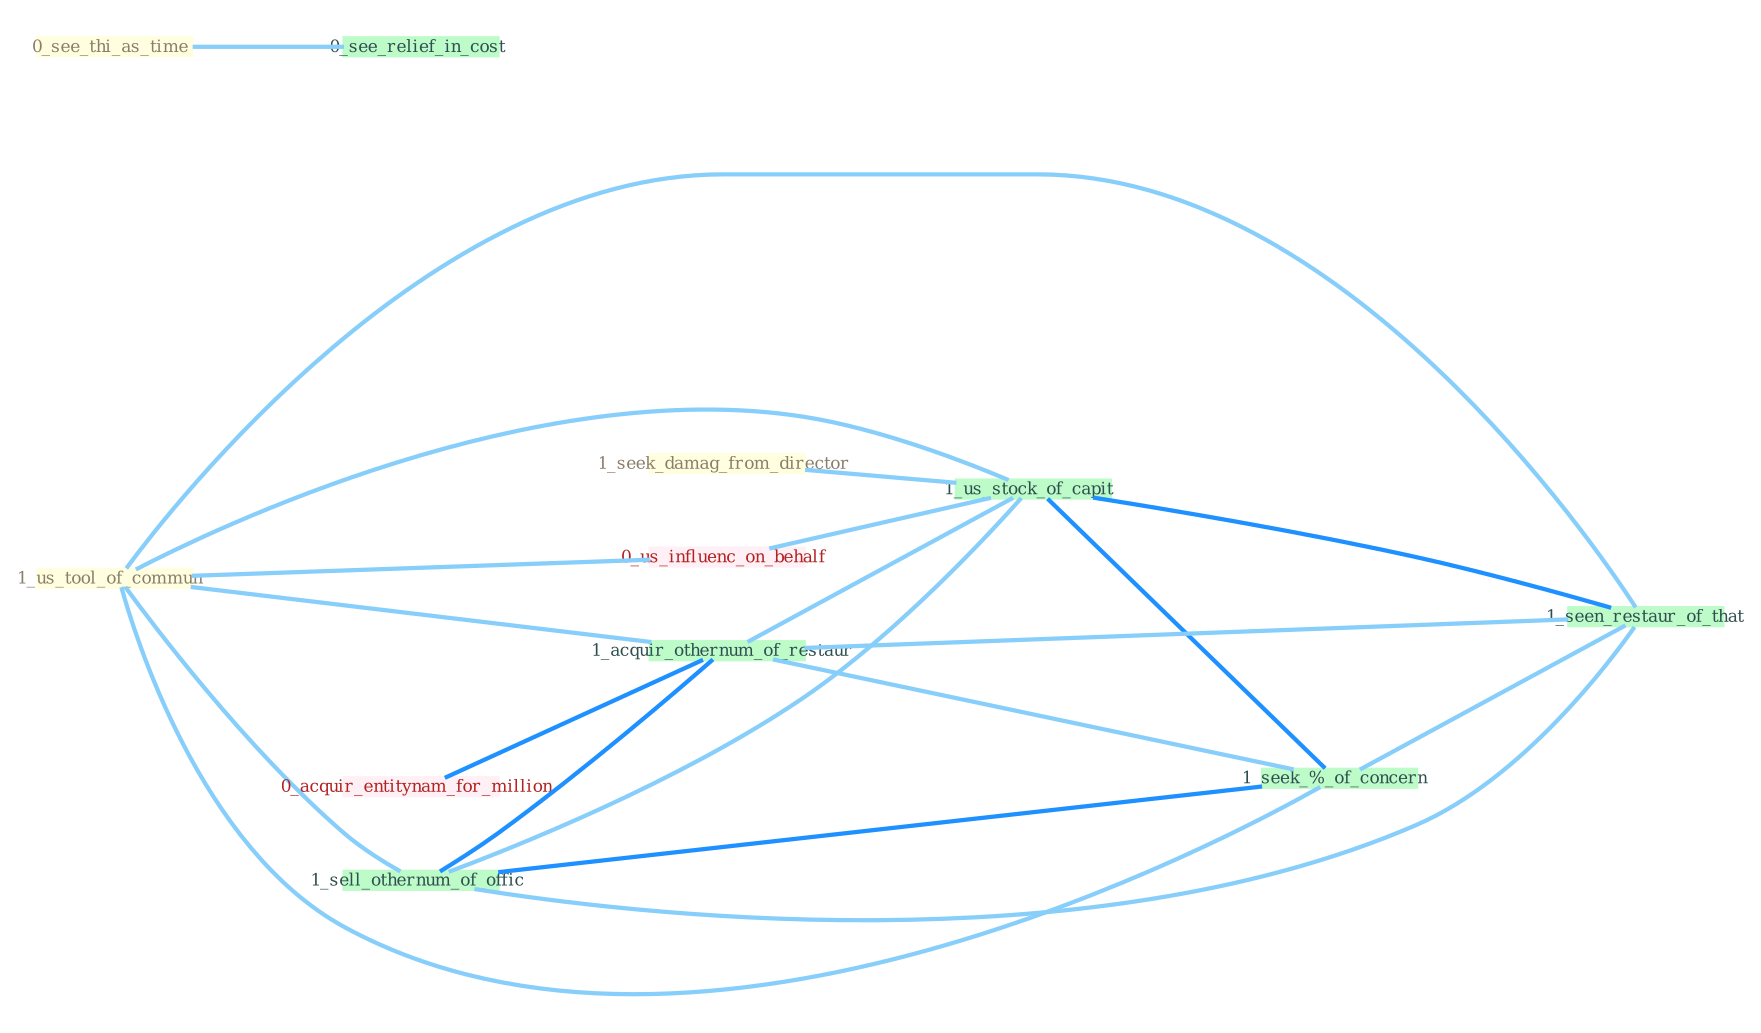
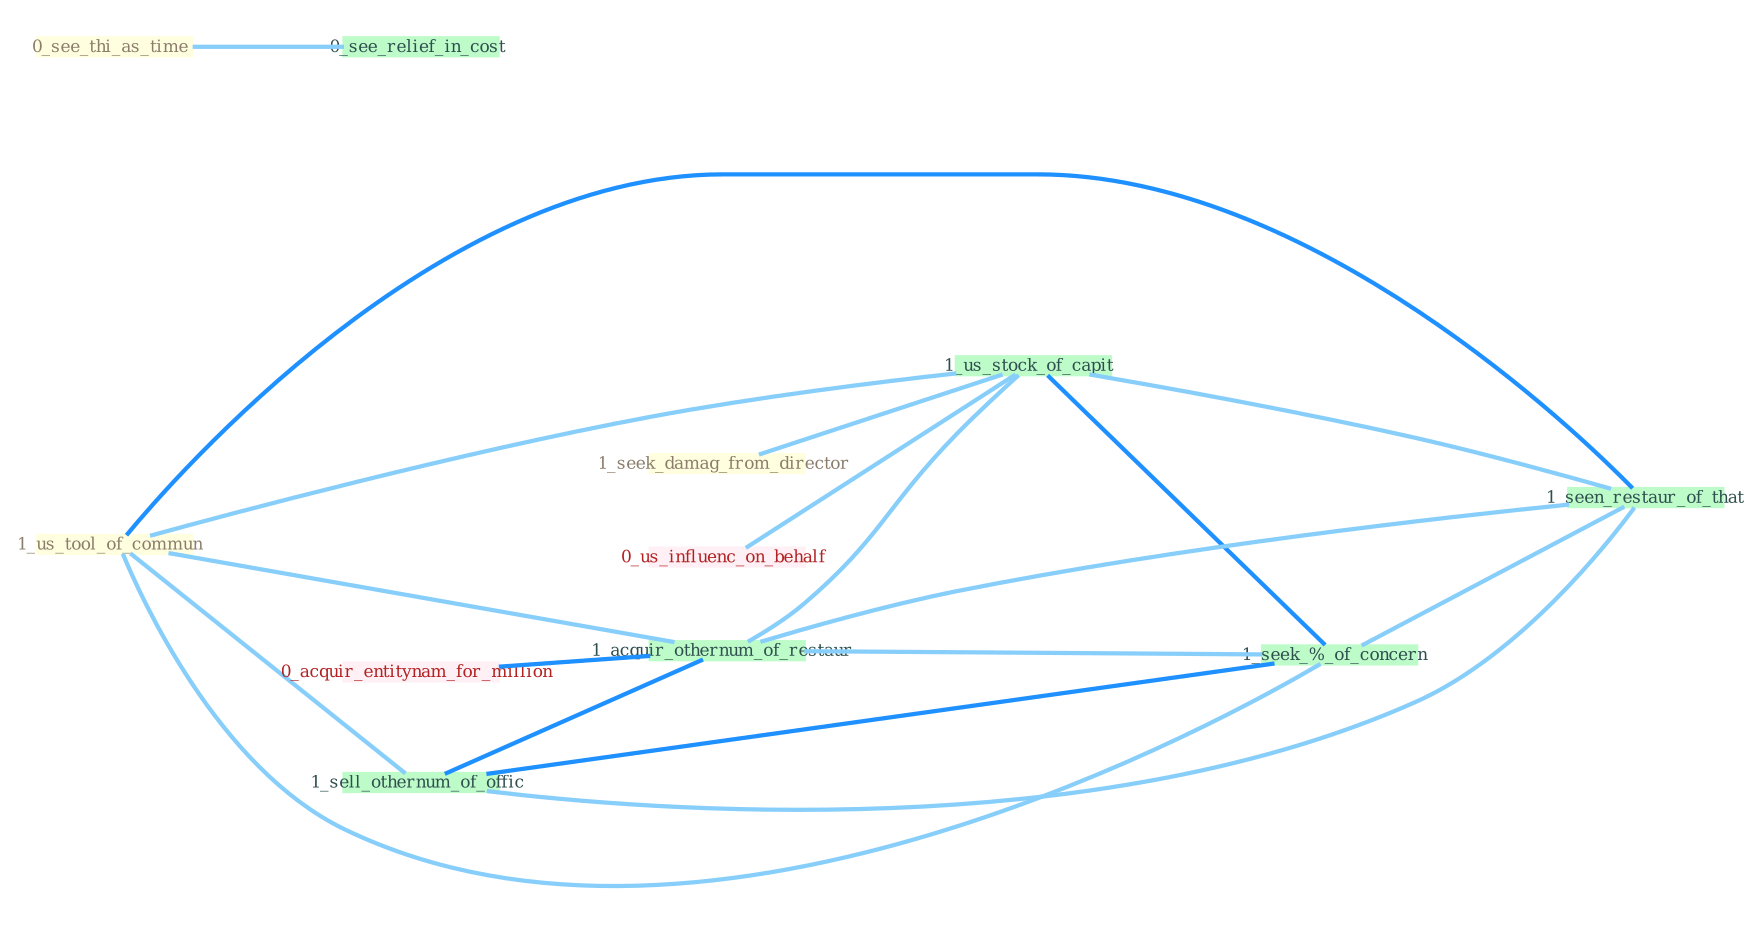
edge "1_us_tool_of_commun" -- "1_seen_restaur_of_that": color #87cefa -> #1e90ff
edge "1_us_stock_of_capit" -- "1_seen_restaur_of_that": color #1e90ff -> #87cefa
edge "0_us_influenc_on_behalf" -- "1_us_tool_of_commun": removed
edge "1_us_stock_of_capit" -- "1_sell_othernum_of_offic": removed
